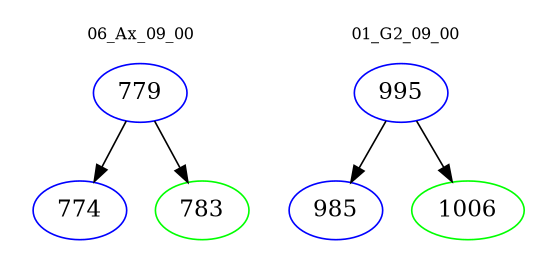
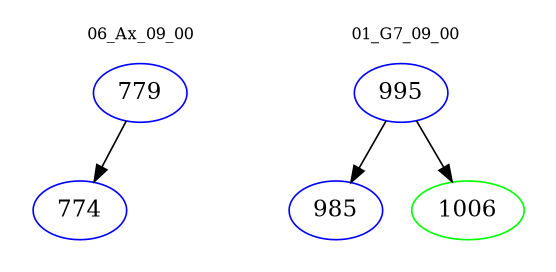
cluster "01_G2_09_00": label "01_G2_09_00" -> "01_G7_09_00"
node "783": removed
